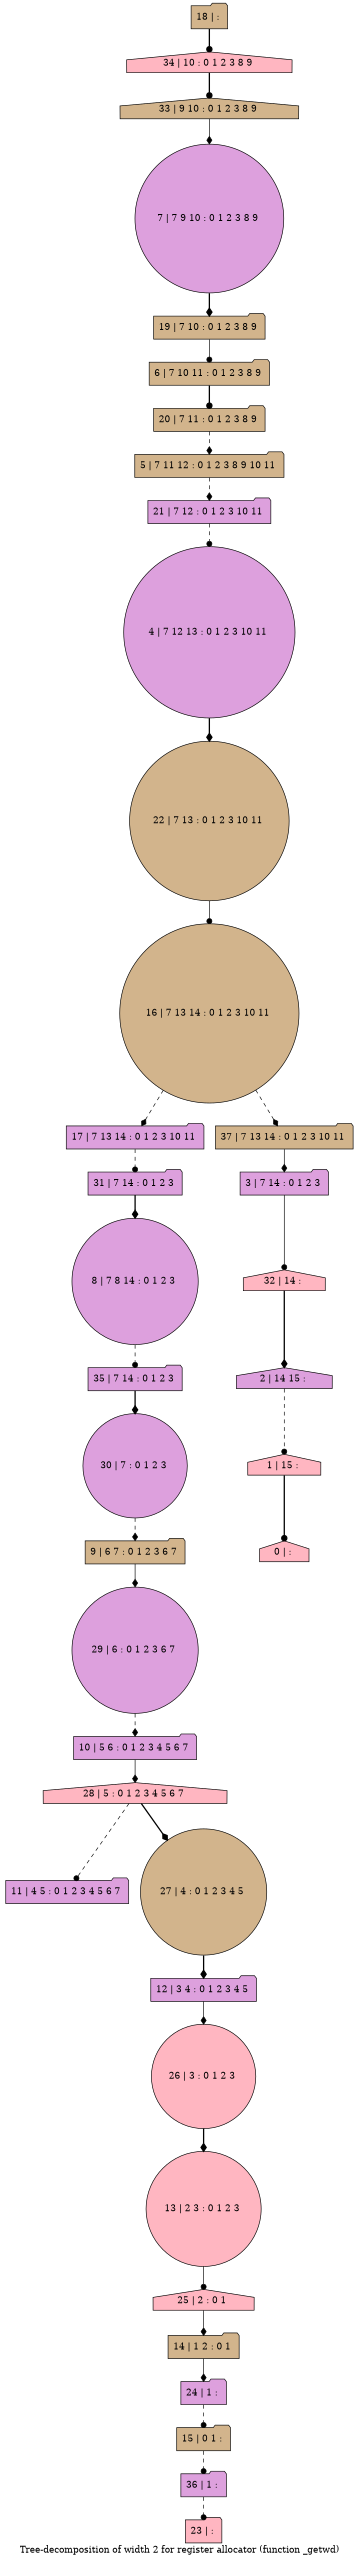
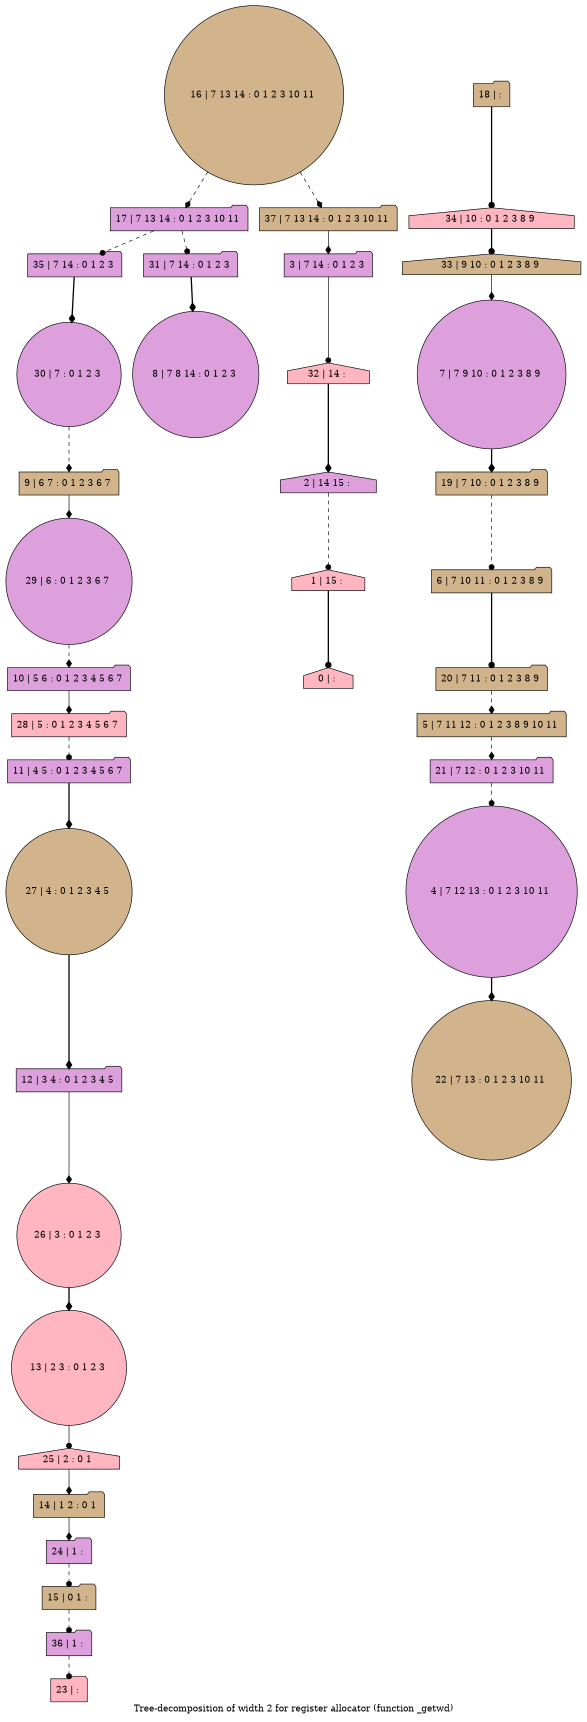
edge "19 | 7 10 : 0 1 2 3 8 9" -> "6 | 7 10 11 : 0 1 2 3 8 9": style solid -> dashed
edge "22 | 7 13 : 0 1 2 3 10 11" -> "16 | 7 13 14 : 0 1 2 3 10 11": removed
edge "8 | 7 8 14 : 0 1 2 3" -> "35 | 7 14 : 0 1 2 3": now "17 | 7 13 14 : 0 1 2 3 10 11" -> "35 | 7 14 : 0 1 2 3"
node "28 | 5 : 0 1 2 3 4 5 6 7": shape house -> folder
edge "28 | 5 : 0 1 2 3 4 5 6 7" -> "27 | 4 : 0 1 2 3 4 5": now "11 | 4 5 : 0 1 2 3 4 5 6 7" -> "27 | 4 : 0 1 2 3 4 5"
